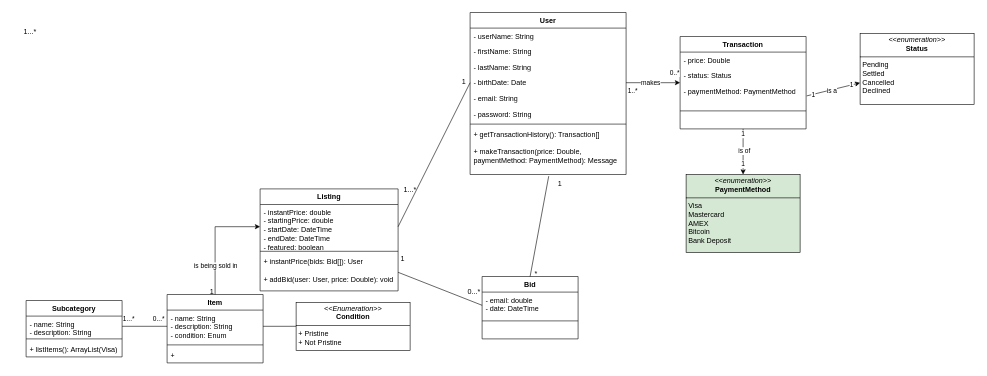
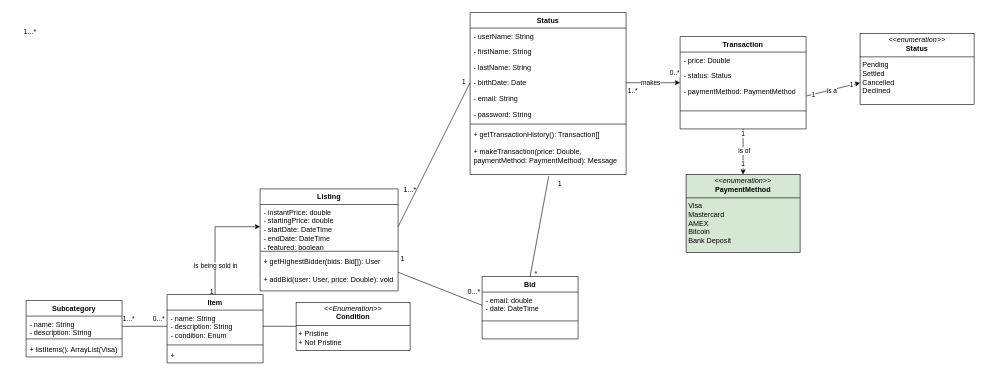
node "User": label "User" -> "Status"
node "+ instantPrice(bids: Bid[]): User + addBid(user: User, price: Double): void": label "+ instantPrice(bids: Bid[]): User + addBid(user: User, price: Double): void" -> "+ getHighestBidder(bids: Bid[]): User + addBid(user: User, price: Double): void"
